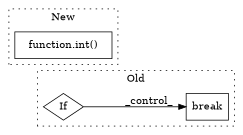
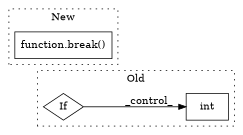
node "function.int()": label "function.int()" -> "function.break()"
node "break": label "break" -> "int"
